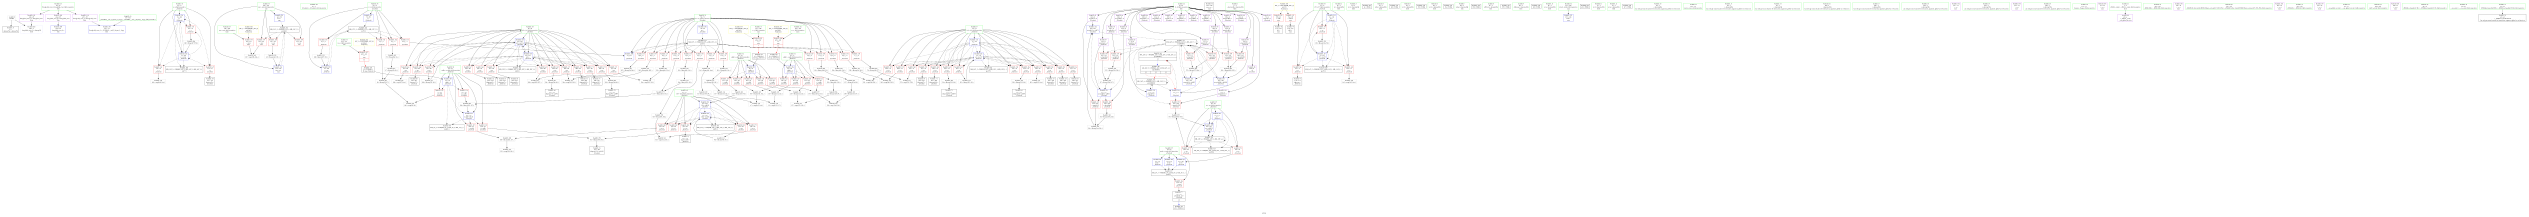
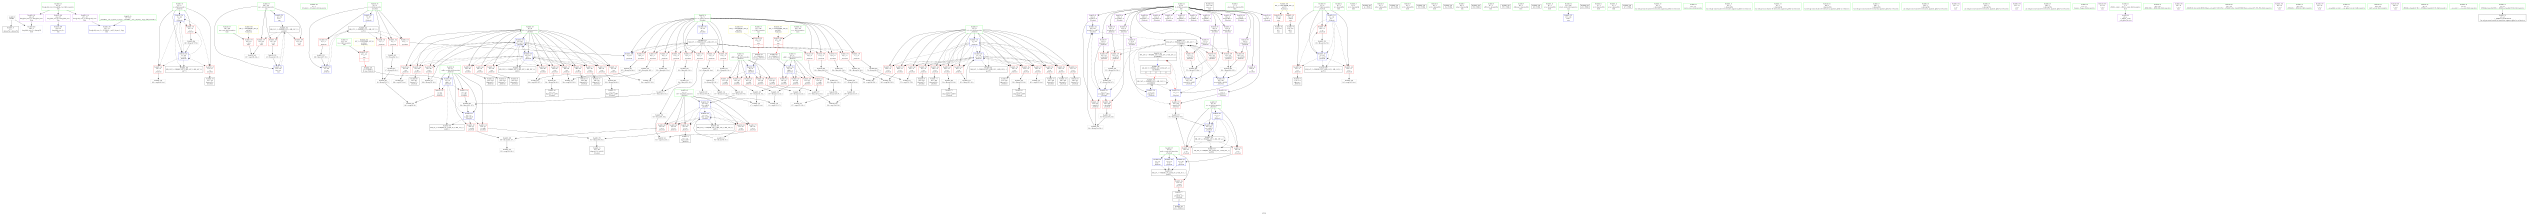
node "NodeID: 59": added
